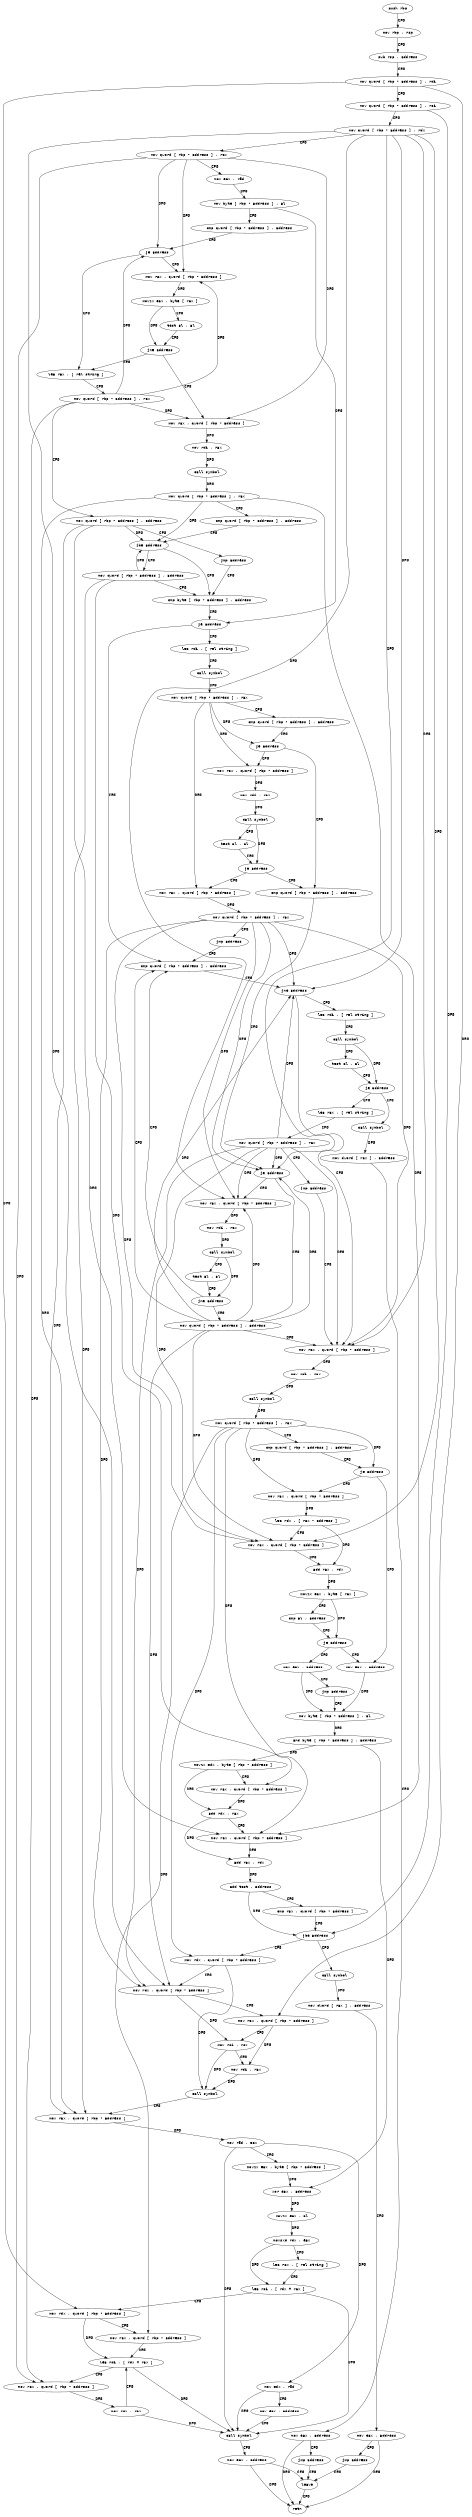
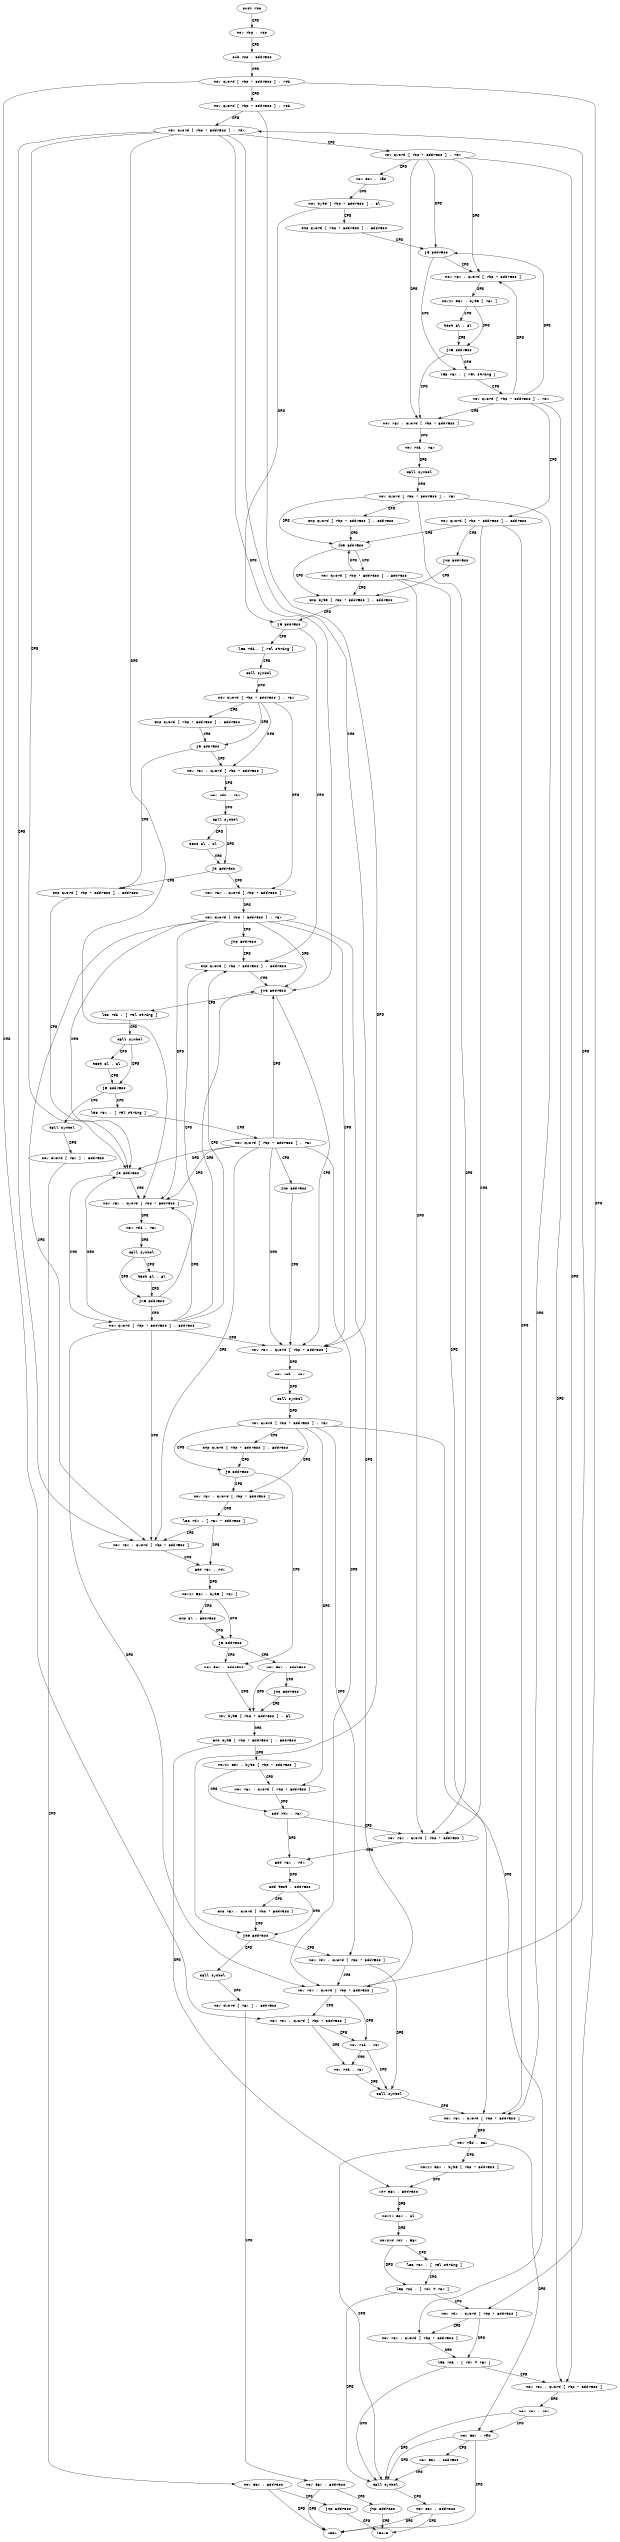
edge "mov qword [ rbp - address ] , rdx" -> "mov rcx , qword [ rbp - address ]": reversed
edge "mov rcx , rax" -> "lea rdi , [ rdx + rax ]": now "mov rcx , rax" -> "mov edx , r8d"
edge "leave" -> "retn": now "mov edx , r8d" -> "retn"
